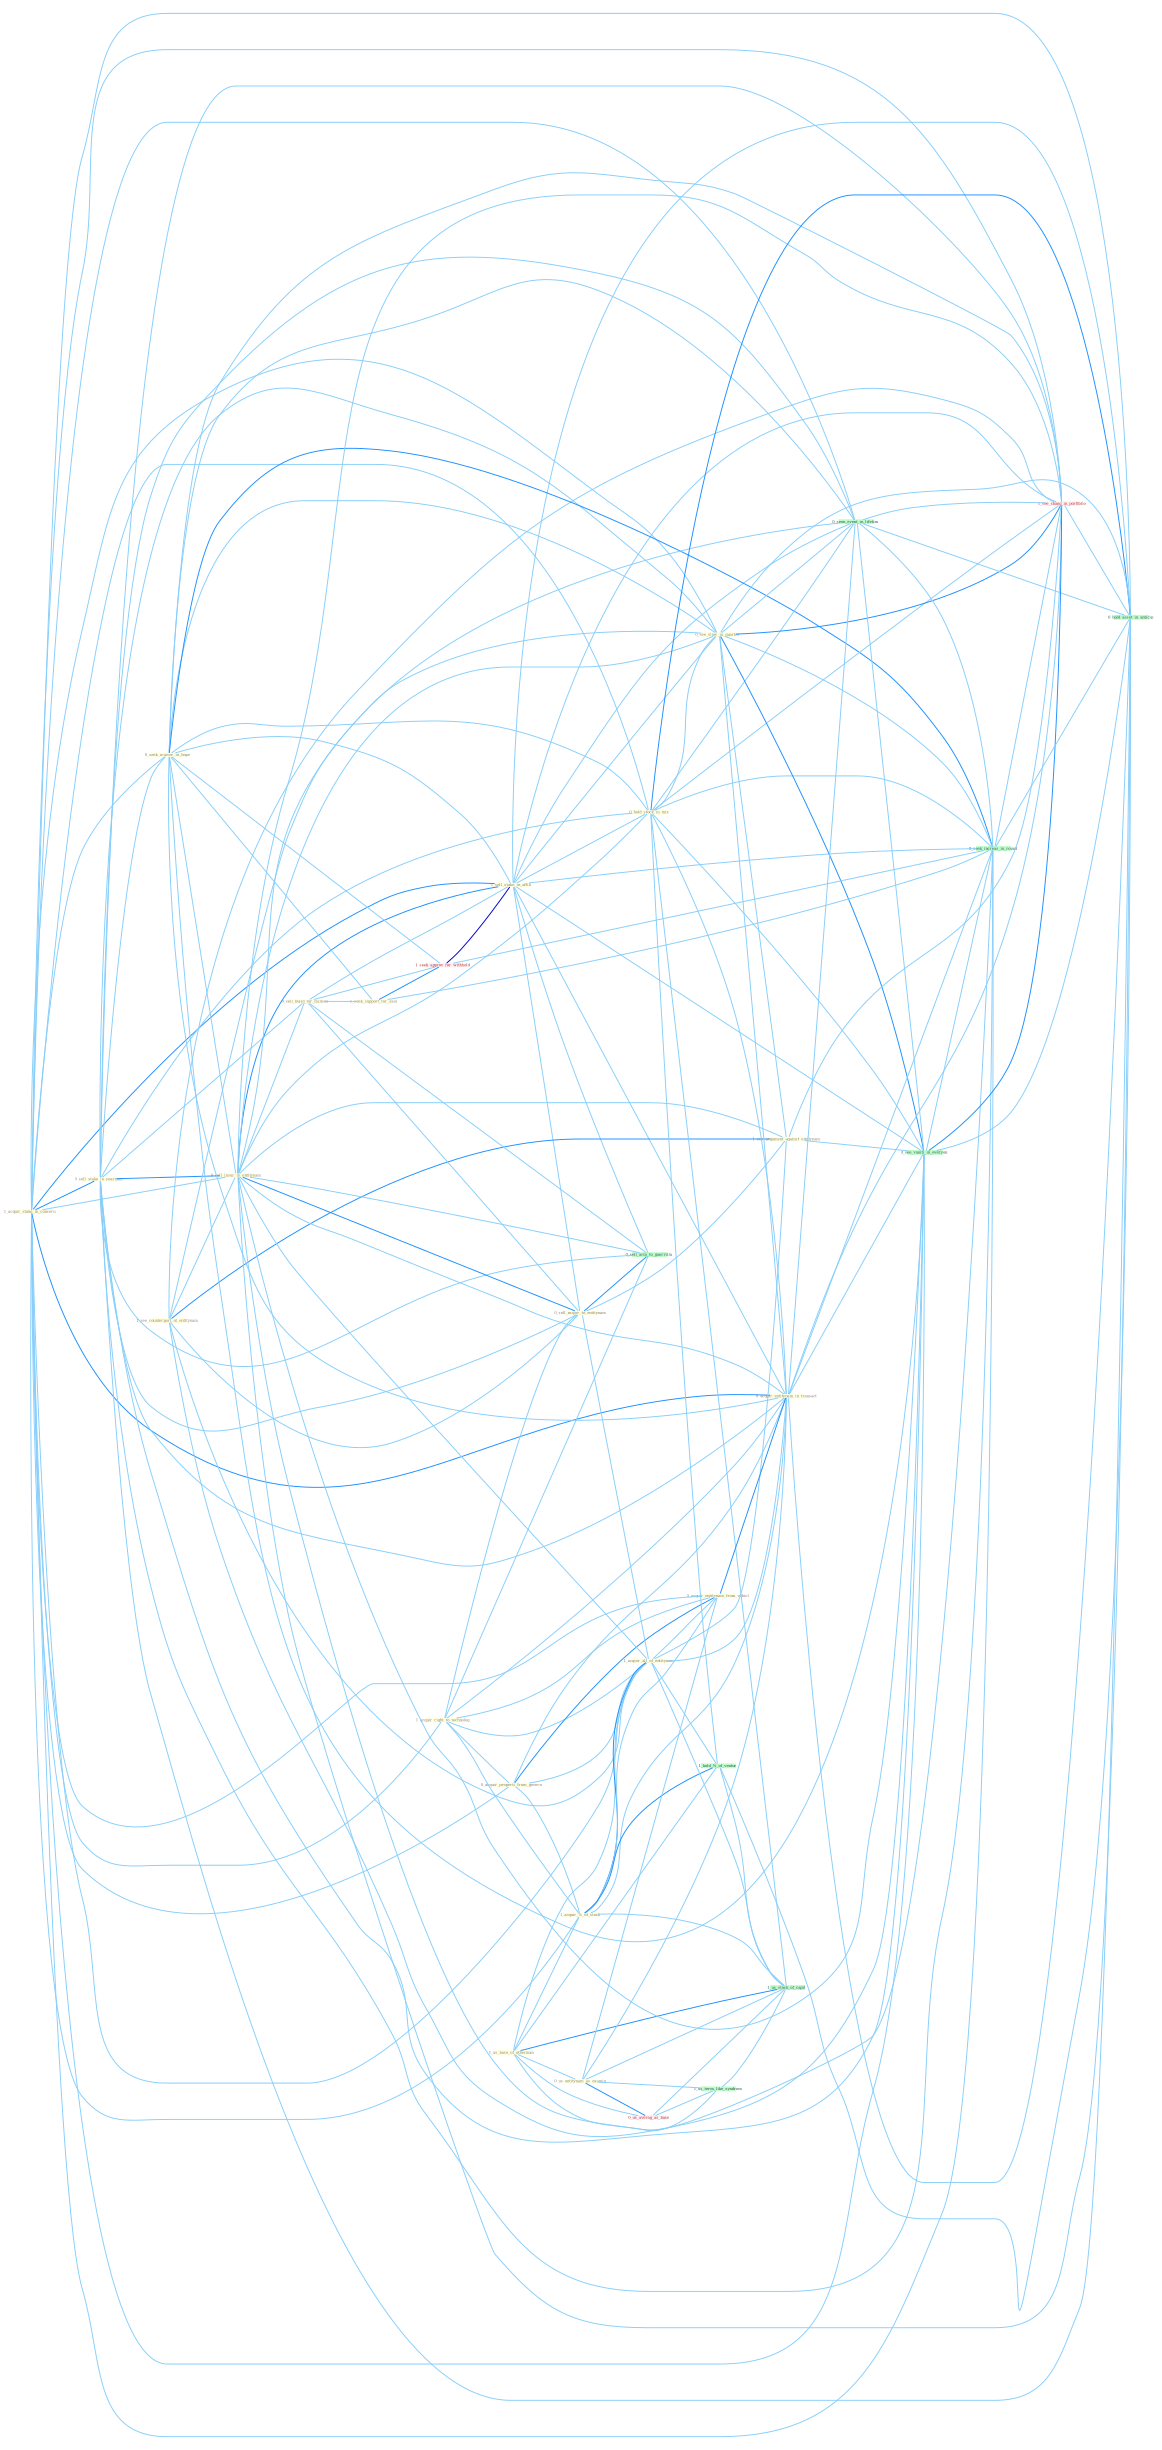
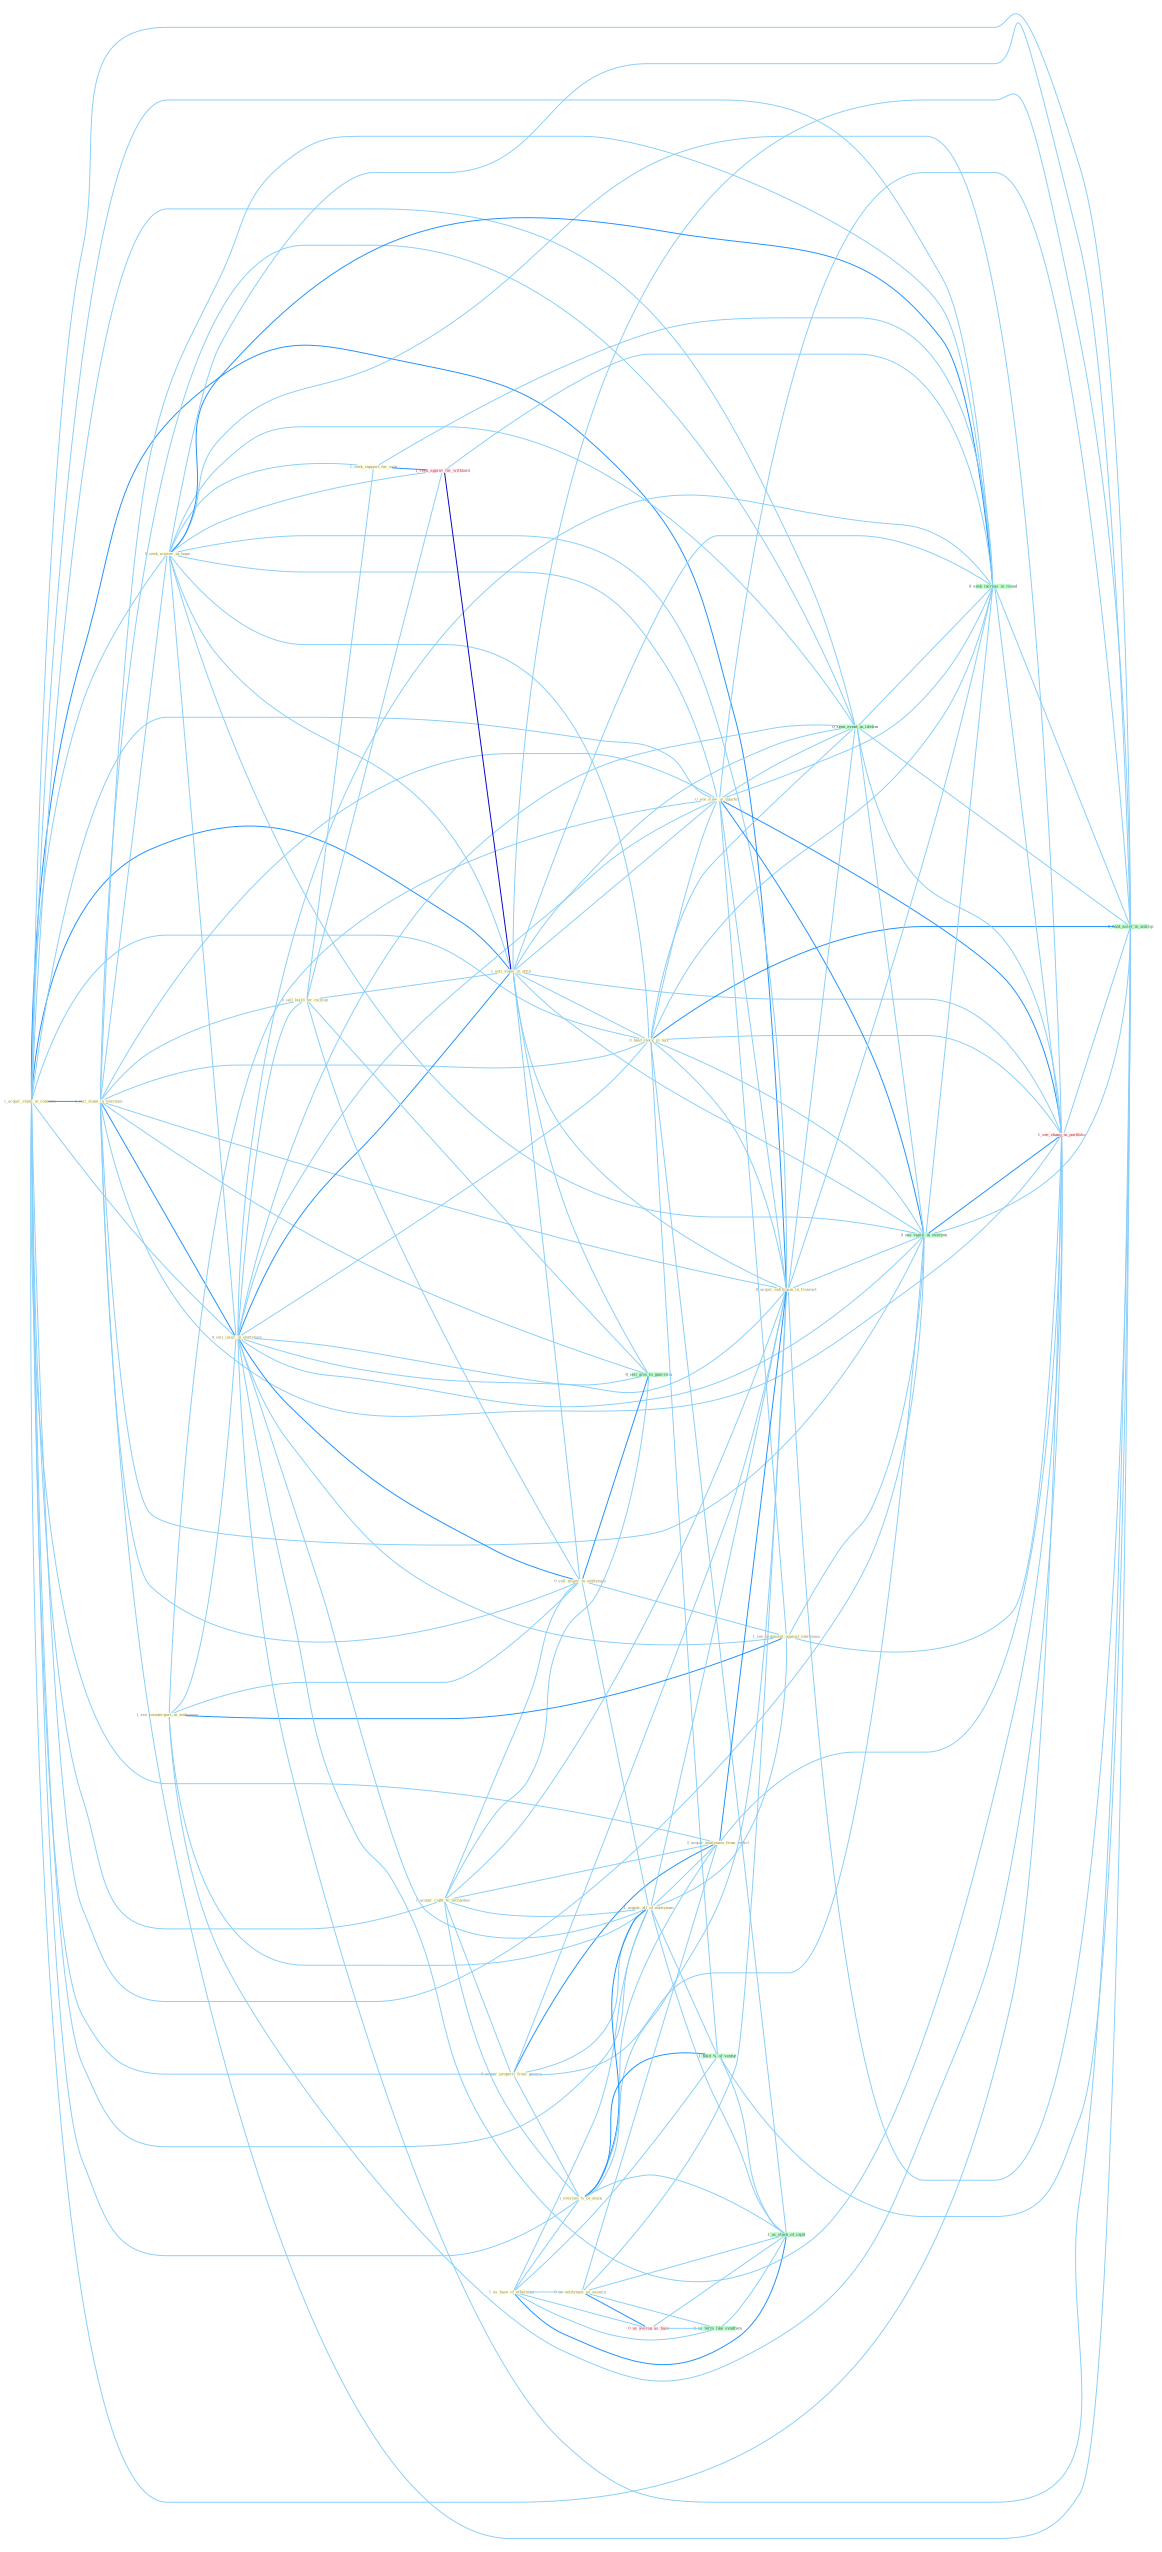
edge "0_seek_waiver_in_hope" -- "0_hold_asset_in_anticip": added
edge "1_see_chang_in_portfolio" -- "0_acquir_entitynam_in_transact": now "1_see_chang_in_portfolio" -- "0_acquir_entitynam_from_vehicl"
node "0_sell_insur_in_entitynam": label "0_sell_insur_in_entitynam" -> "9_sell_insur_in_entitynam"
node "1_acquir_%_of_stock": label "1_acquir_%_of_stock" -> "1_everyon_%_of_stock"
edge "0_see_vaniti_in_everyon" -- "1_see_counterpart_at_entitynam": now "0_see_vaniti_in_everyon" -- "0_acquir_properti_from_govern"
